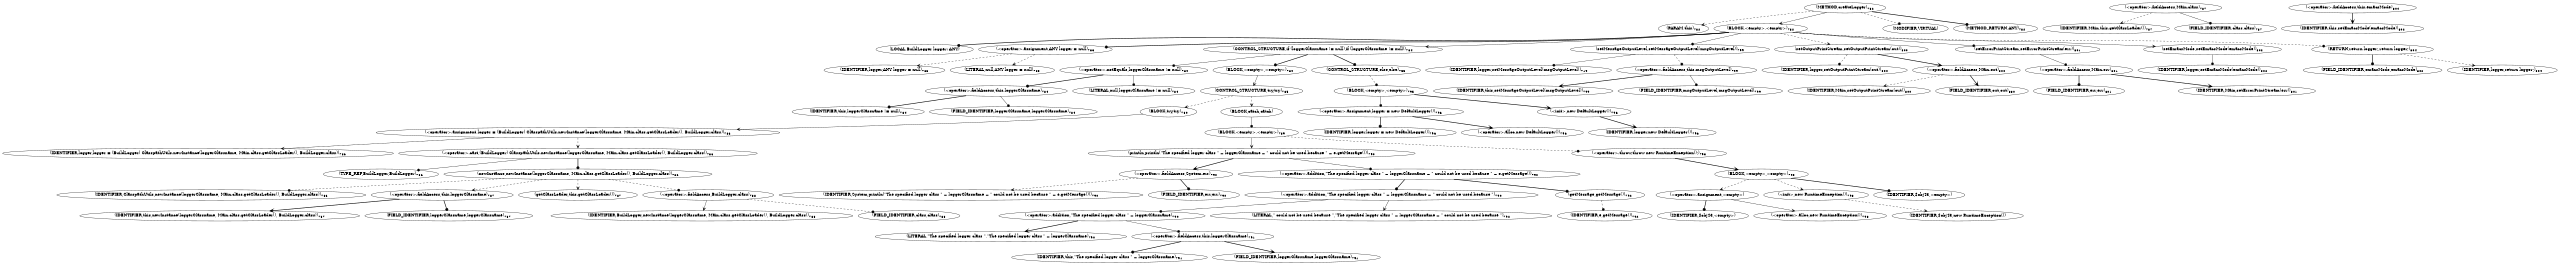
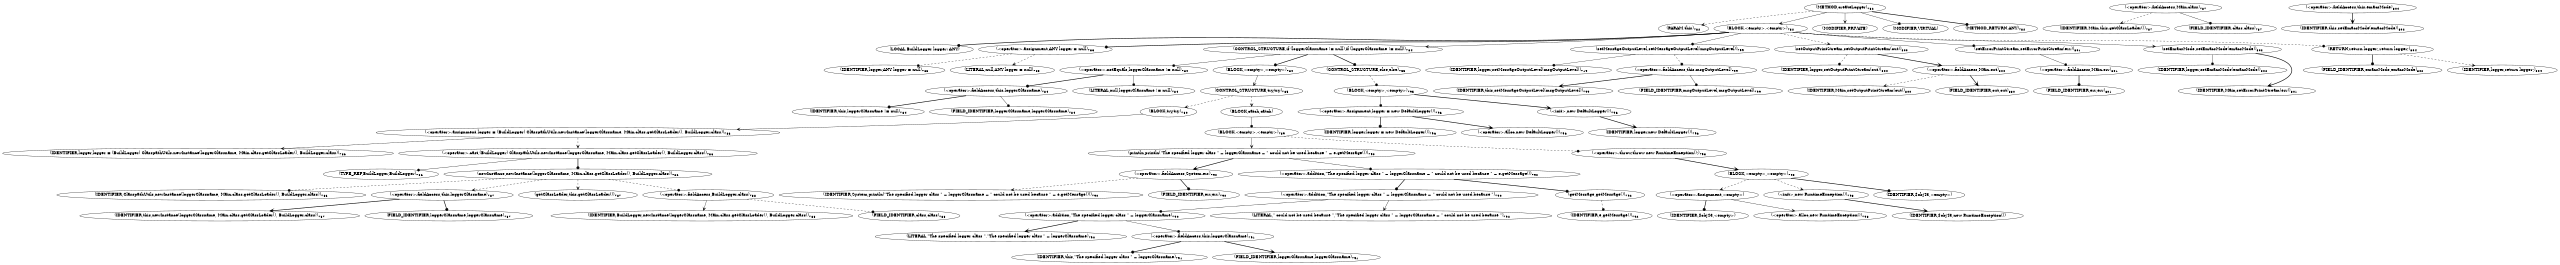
edge "(METHOD,createLogger)" -> "(MODIFIER,VIRTUAL)": style dashed -> solid
node "(MODIFIER,PRIVATE)": added
edge "(<operator>.assignment,ANY logger = null)" -> "(IDENTIFIER,logger,ANY logger = null)": arrowhead vee -> dot
edge "(<operator>.fieldAccess,Main.err)" -> "(IDENTIFIER,Main,setErrorPrintStream(err))": now "(setEmacsMode,setEmacsMode(emacsMode))" -> "(IDENTIFIER,Main,setErrorPrintStream(err))"
edge "(<init>,new RuntimeException())" -> "(IDENTIFIER,$obj43,new RuntimeException())": style dashed -> bold
